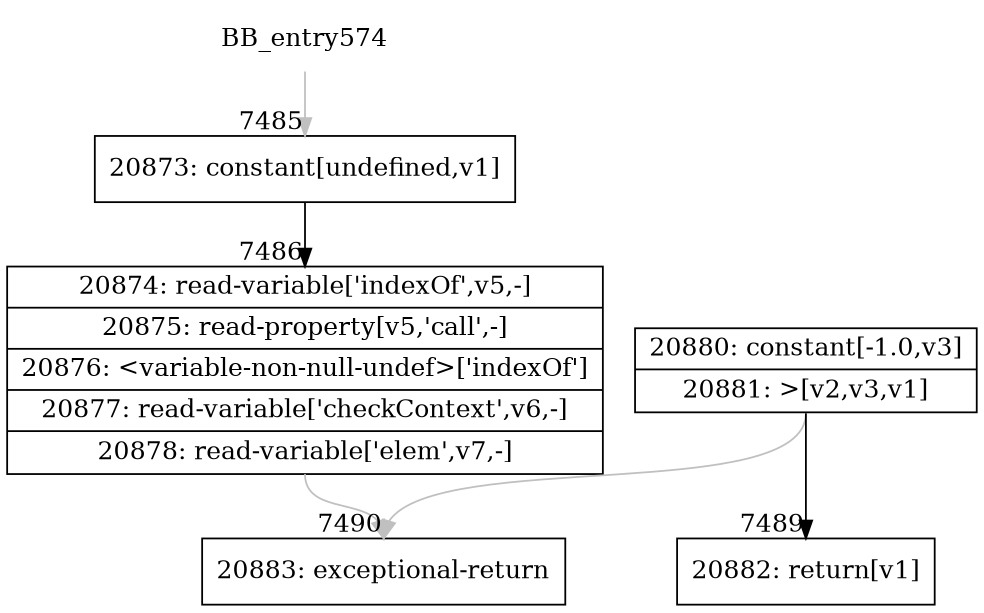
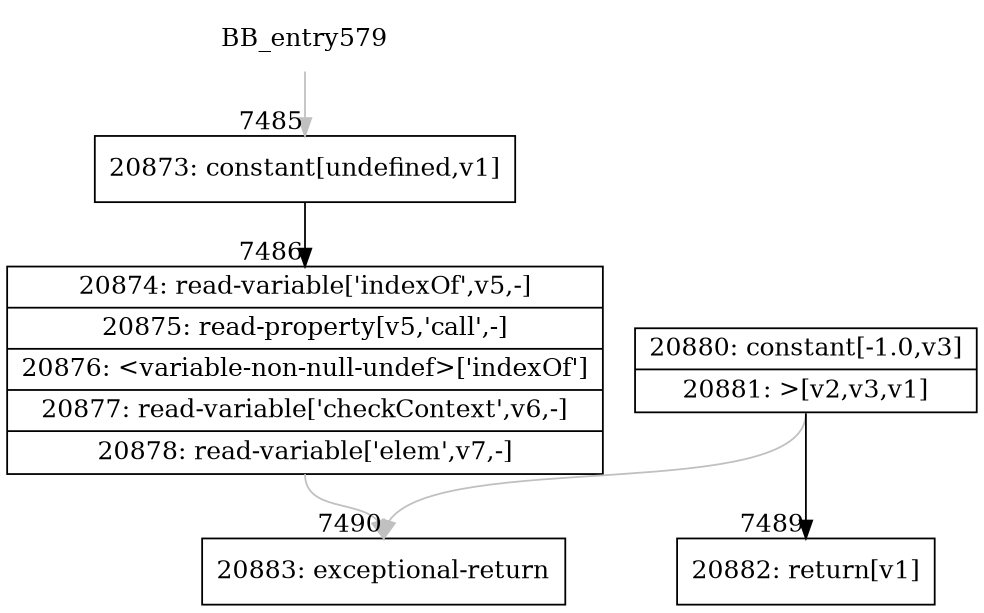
node "BB_entry574": label "BB_entry574" -> "BB_entry579"
